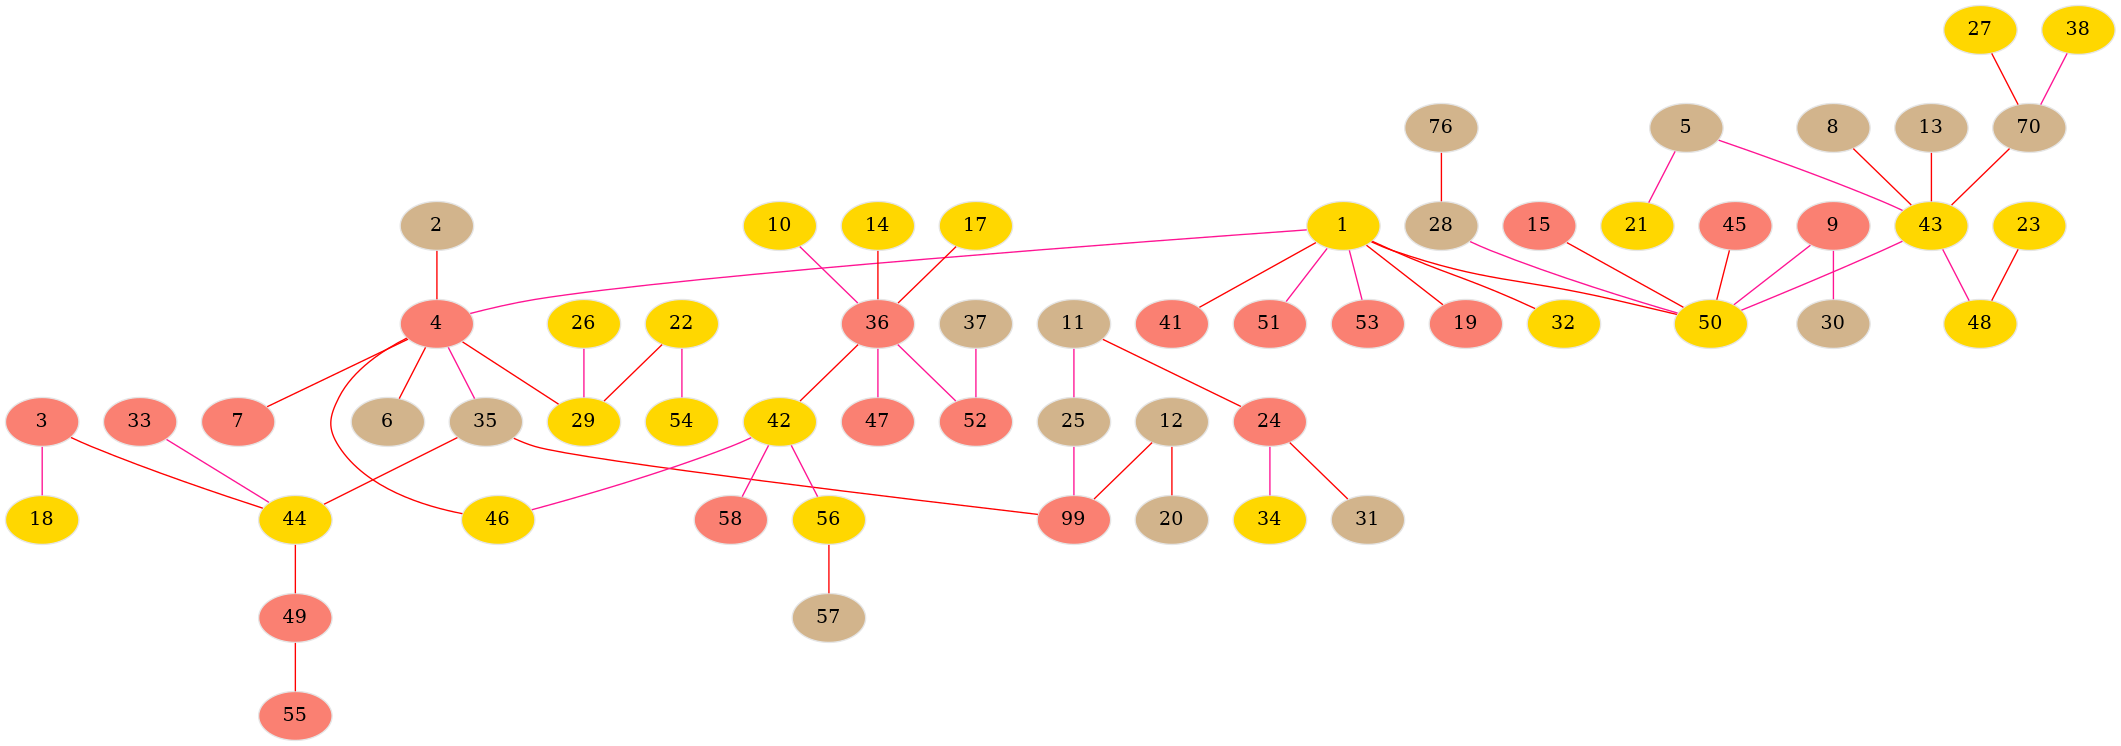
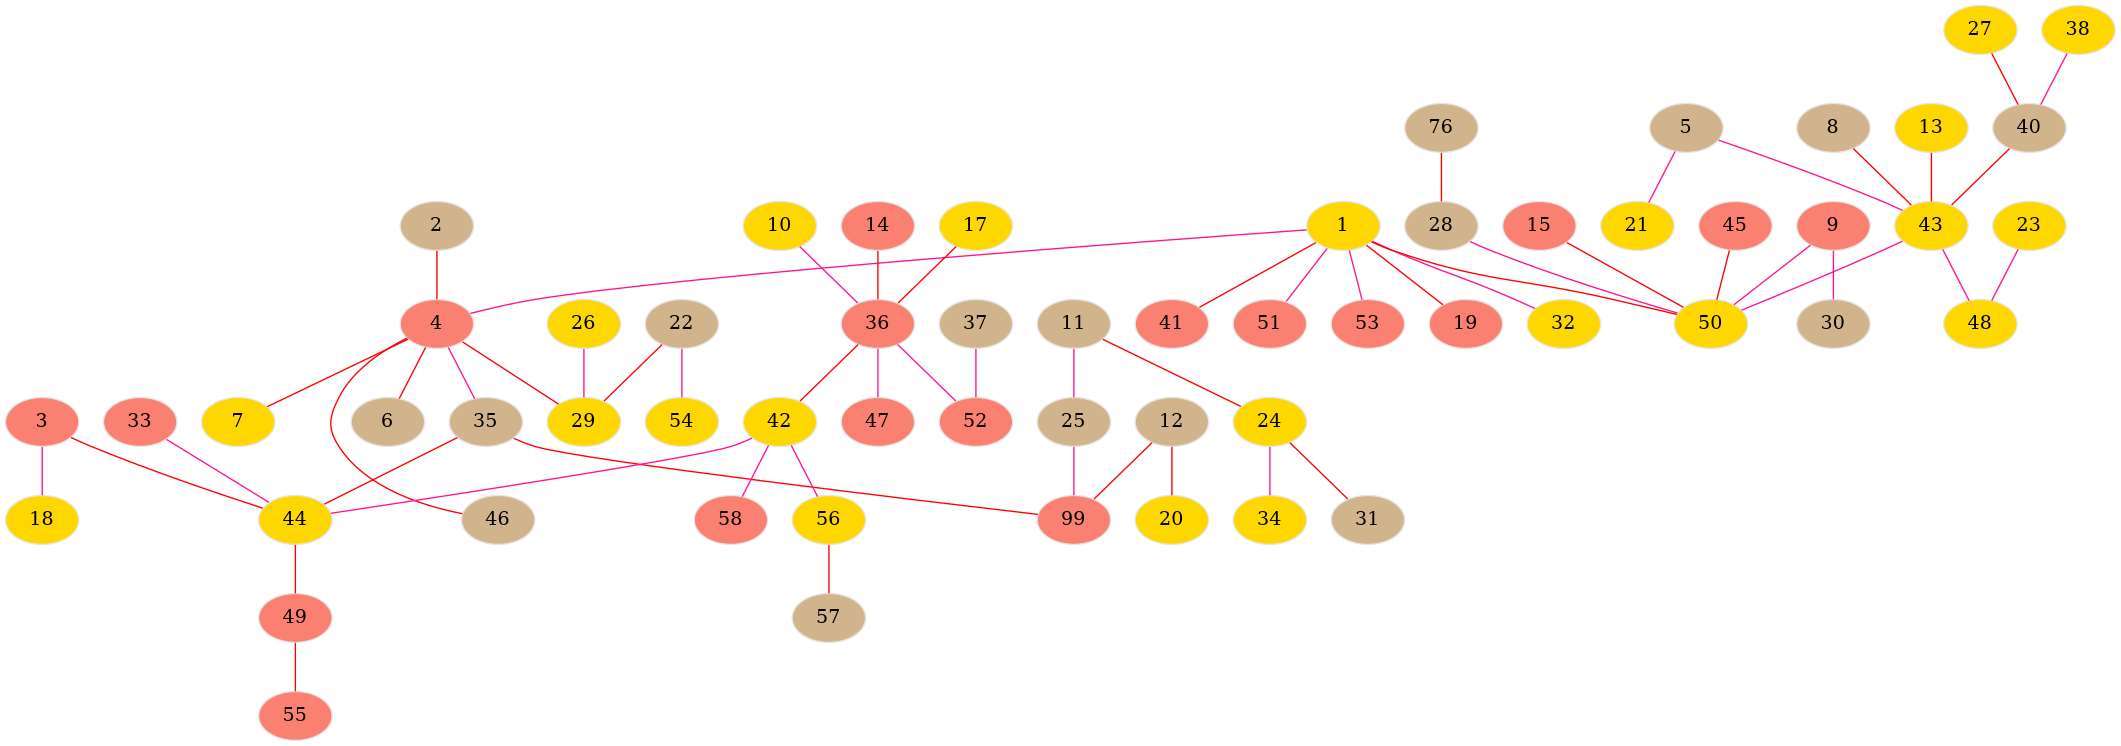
node "13": fillcolor tan -> gold
node "70": label "70" -> "40"
node "14": fillcolor gold -> salmon
edge "23" -- "48": color red -> deeppink
edge "1" -- "32": color red -> deeppink
node "22": fillcolor gold -> tan
node "7": fillcolor salmon -> gold
node "24": fillcolor salmon -> gold
edge "42" -- "46": now "42" -- "44"
node "46": fillcolor gold -> tan
node "20": fillcolor tan -> gold
